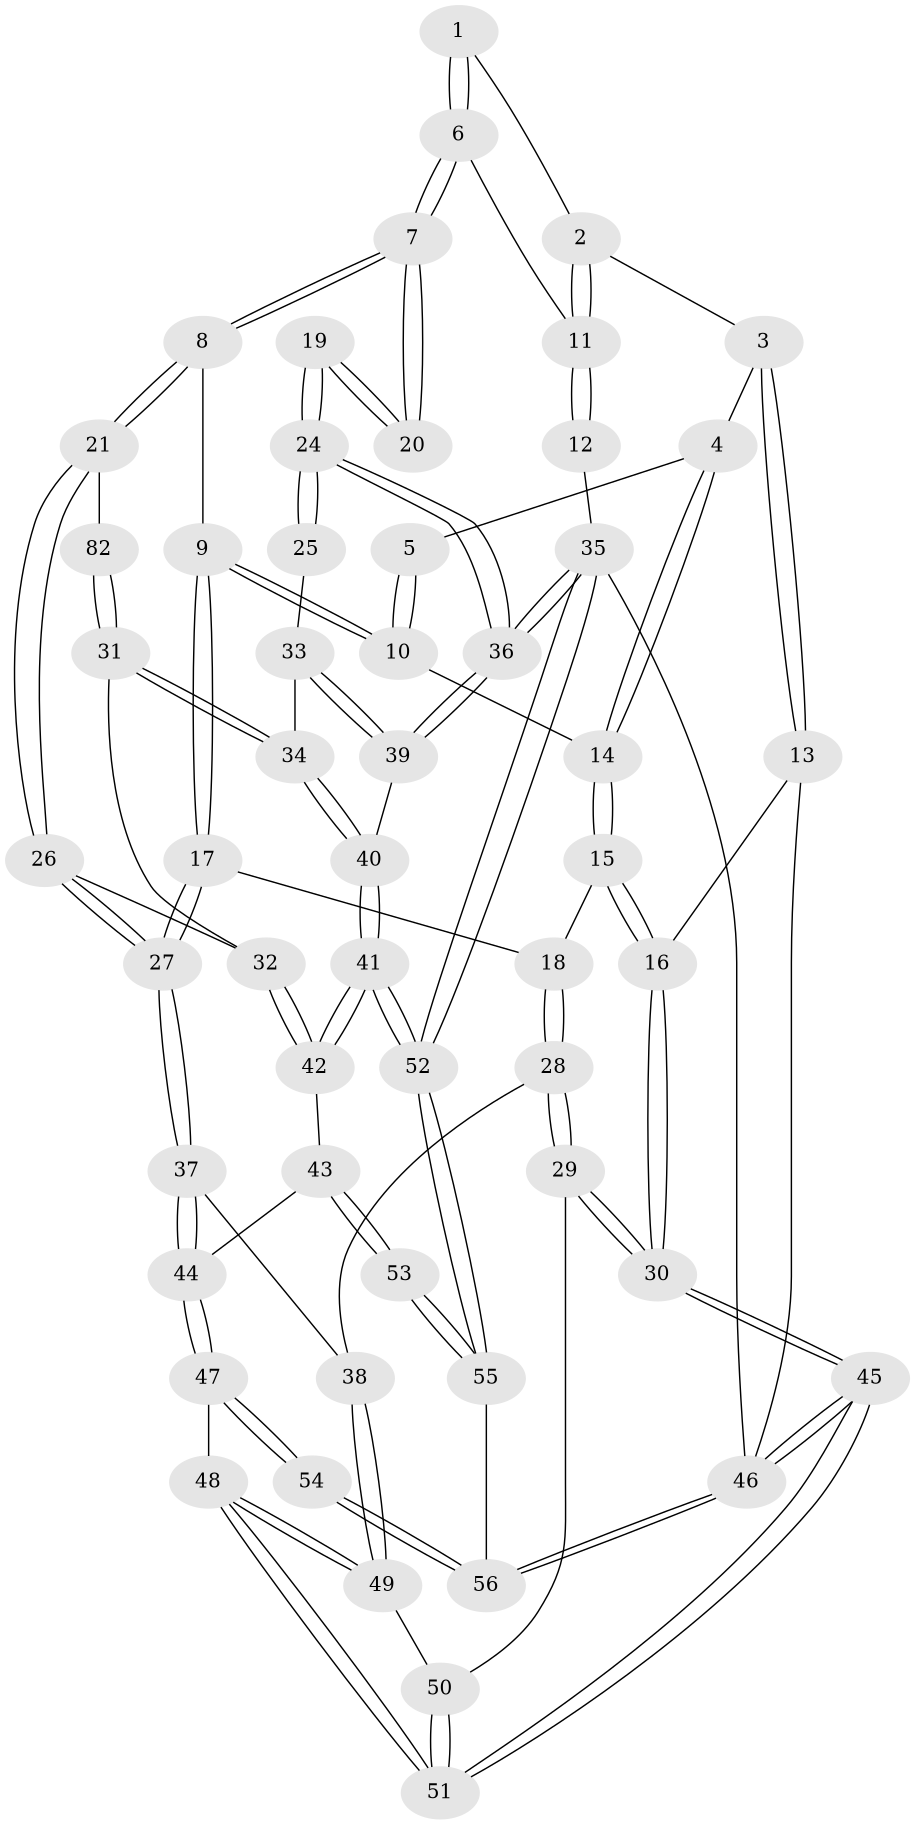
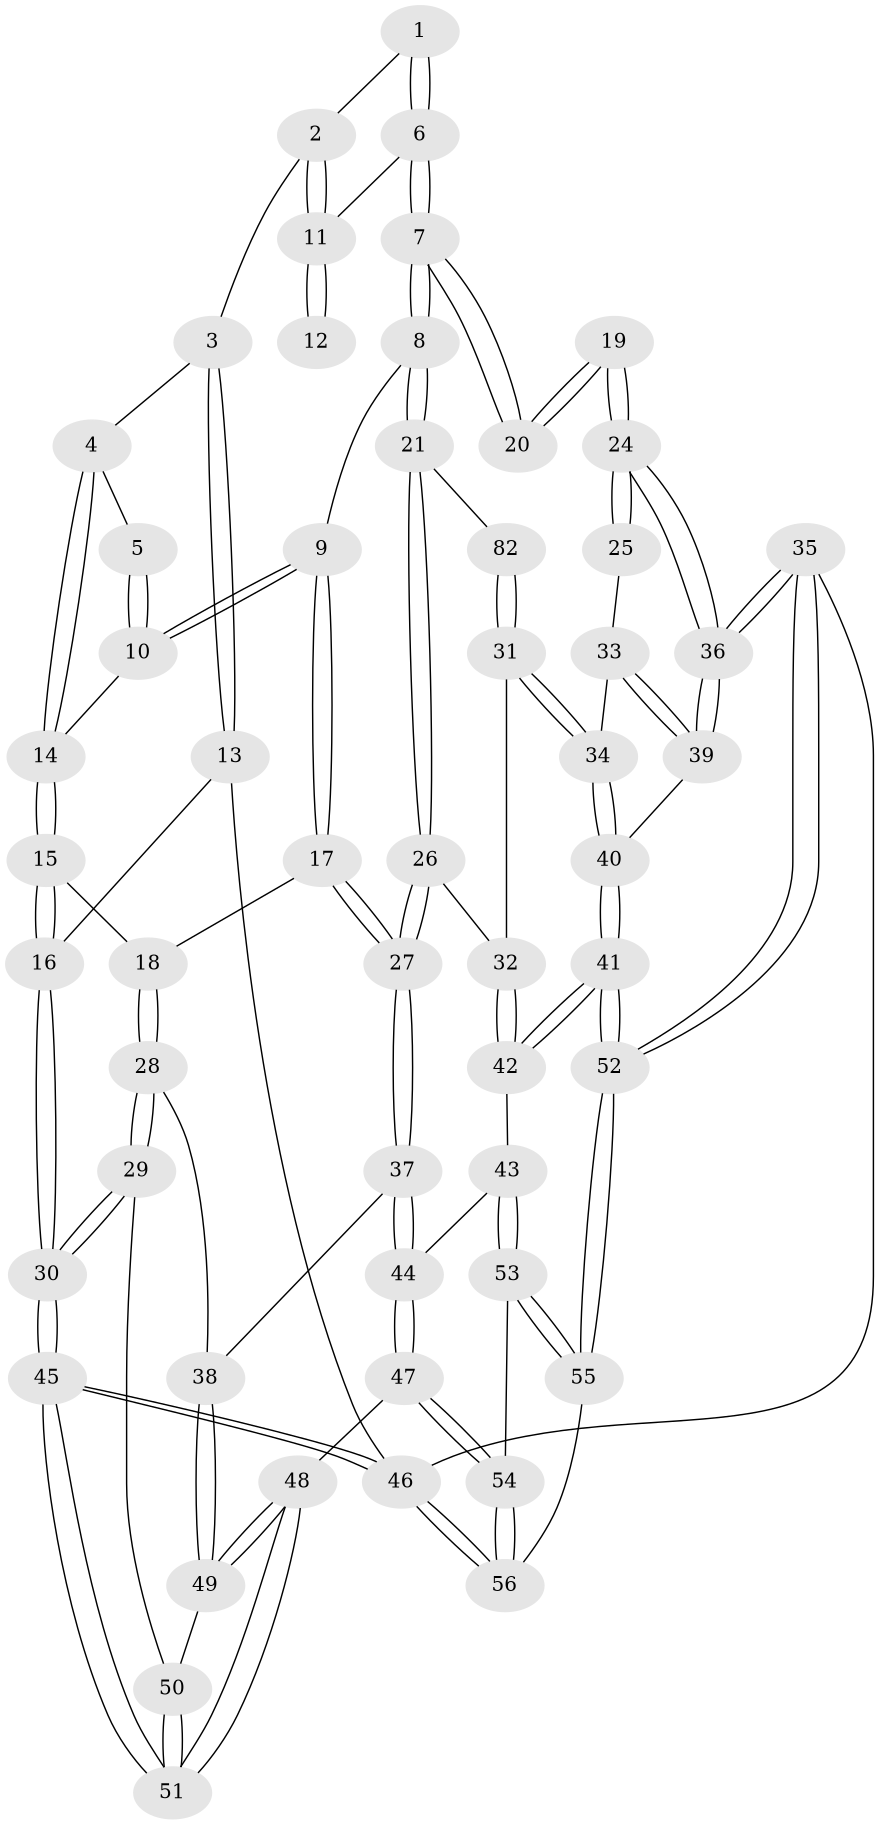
edge "12" -- "35": removed
edge "53" -- "54": added
